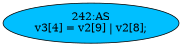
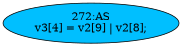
node "242:AS v3[4] = v2[9] | v2[8];": label "242:AS v3[4] = v2[9] | v2[8];" -> "272:AS v3[4] = v2[9] | v2[8];"
